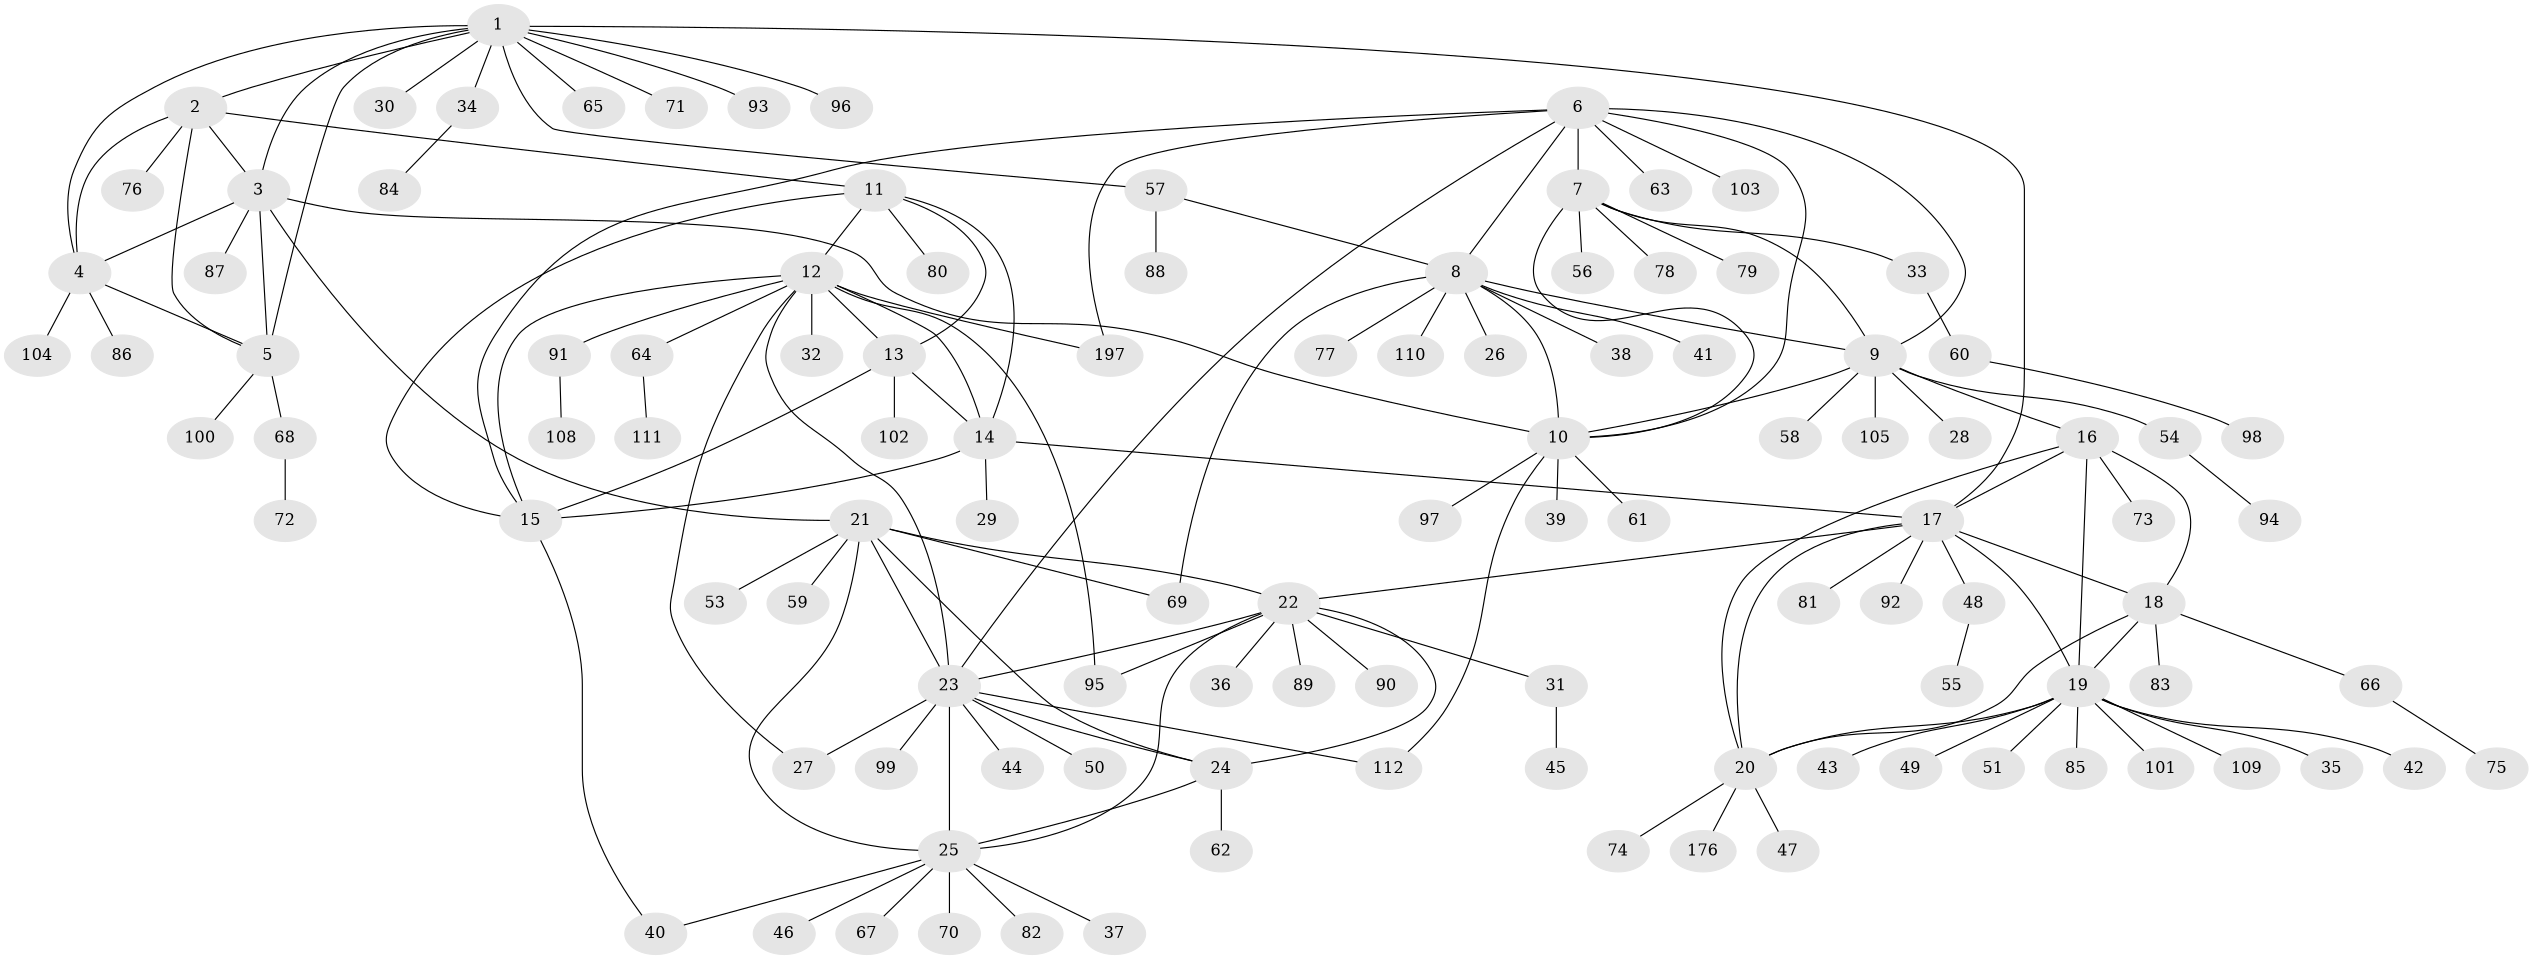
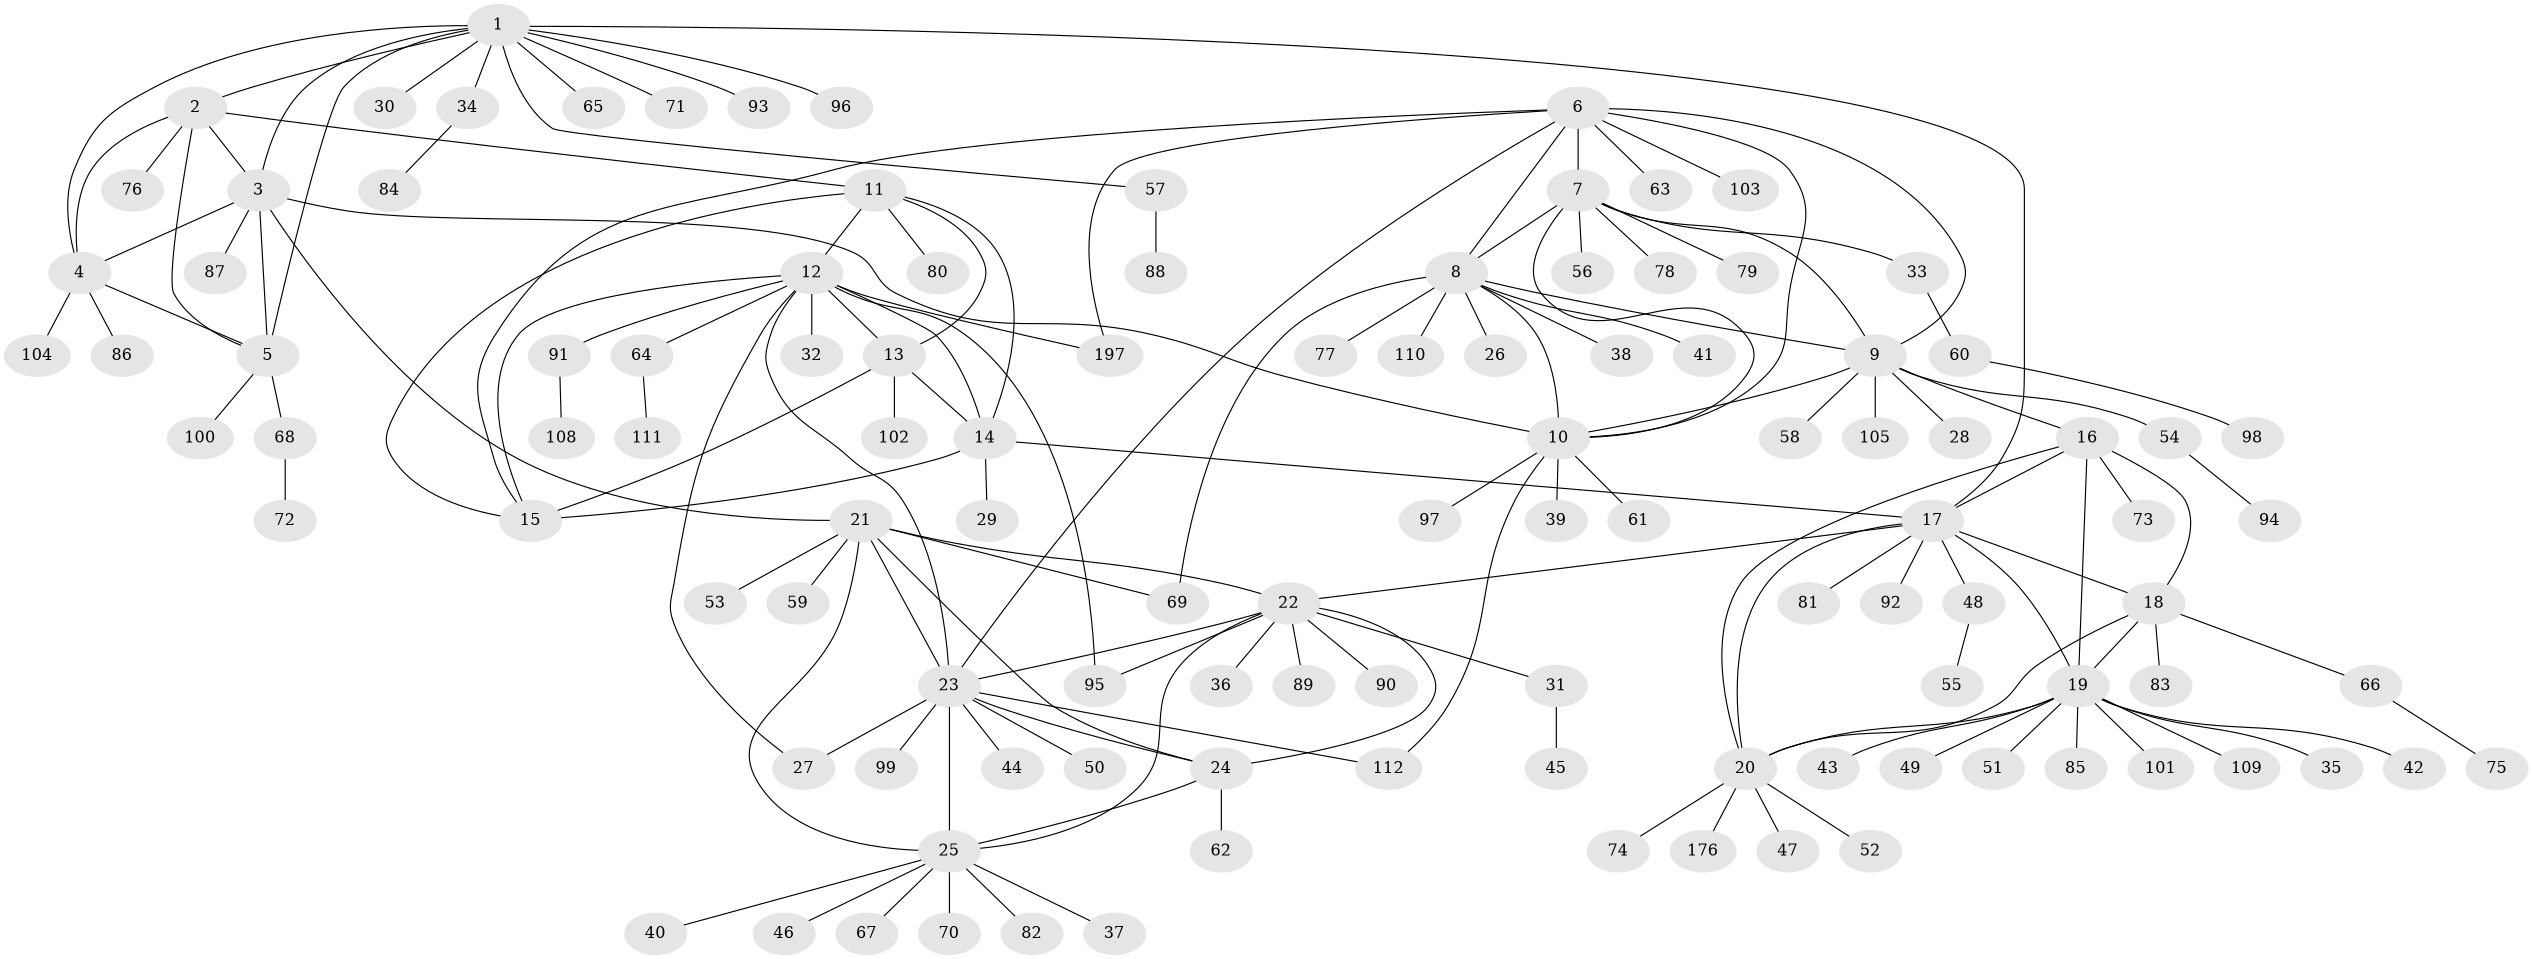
edge "57" -- "8": now "7" -- "8"
edge "15" -- "40": removed
node "52": added
